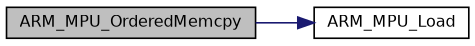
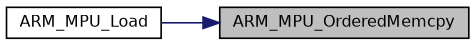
edge "ARM_MPU_OrderedMemcpy" -> "ARM_MPU_Load": reversed
